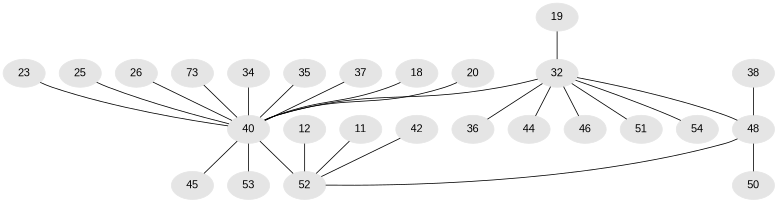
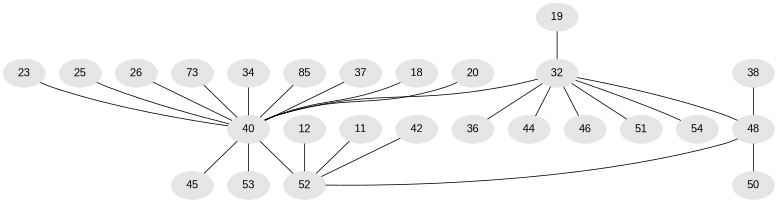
node "35": label "35" -> "85"
